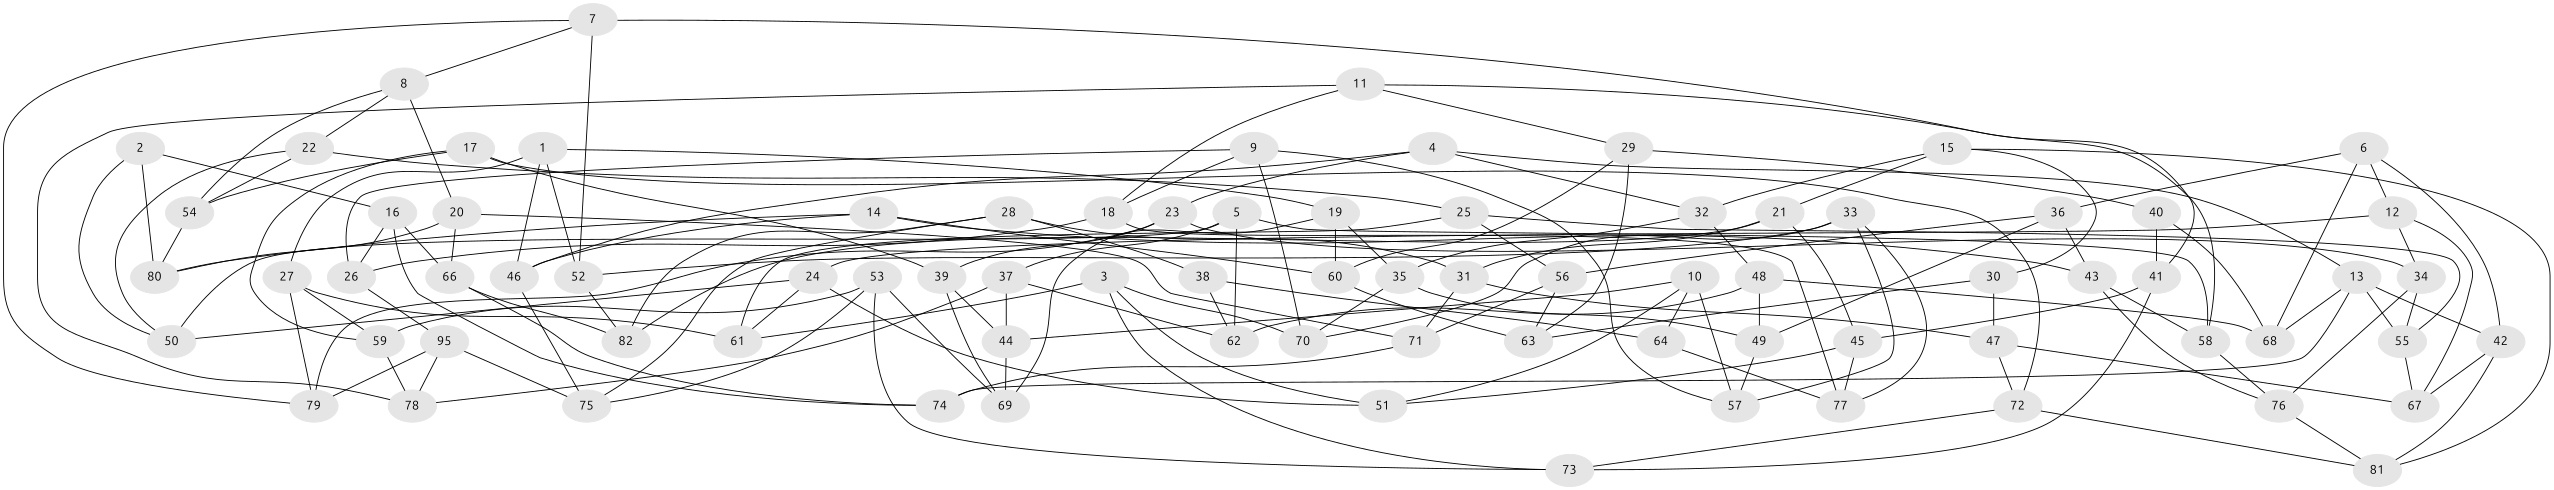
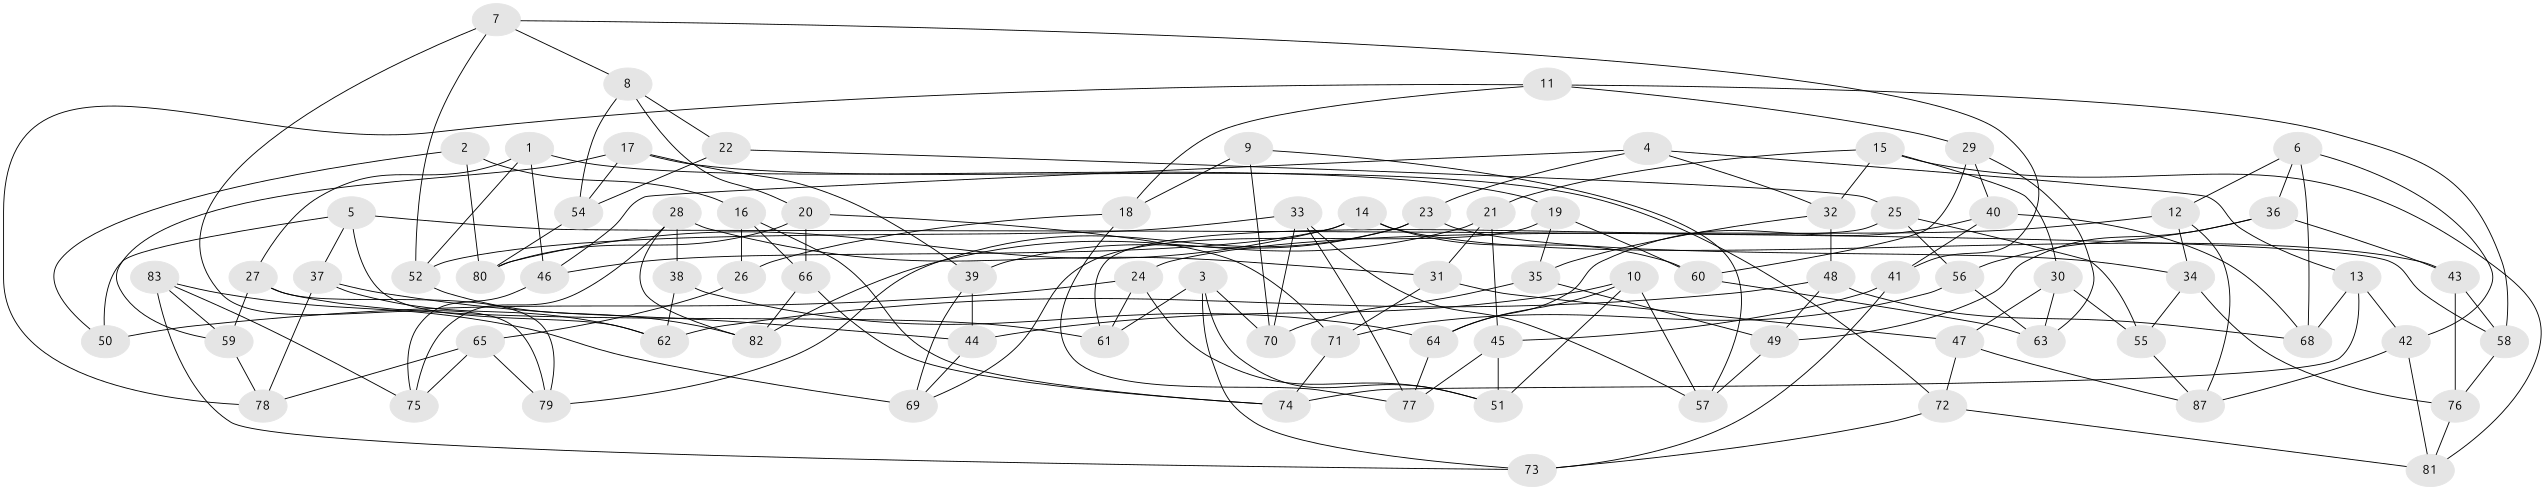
edge "9" -- "26": removed
edge "22" -- "50": removed
edge "40" -- "64": added
node "53": label "53" -> "83"
edge "13" -- "55": now "30" -- "55"
node "95": label "95" -> "65"
node "67": label "67" -> "87"
